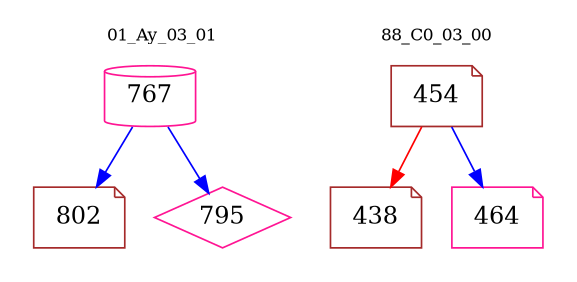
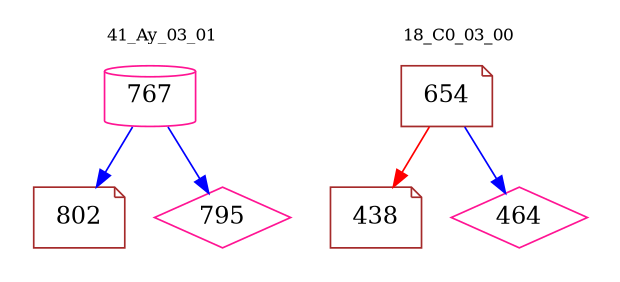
cluster "01_Ay_03_01": label "01_Ay_03_01" -> "41_Ay_03_01"
cluster "88_C0_03_00": label "88_C0_03_00" -> "18_C0_03_00"
node "454": label "454" -> "654"
node "464": shape note -> diamond
